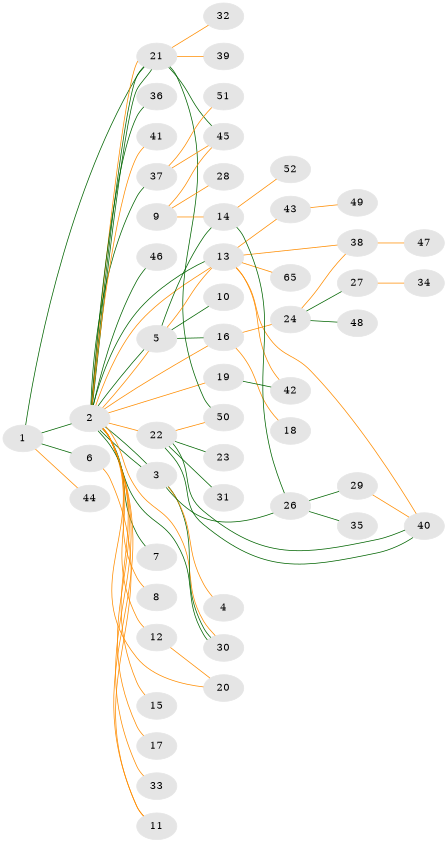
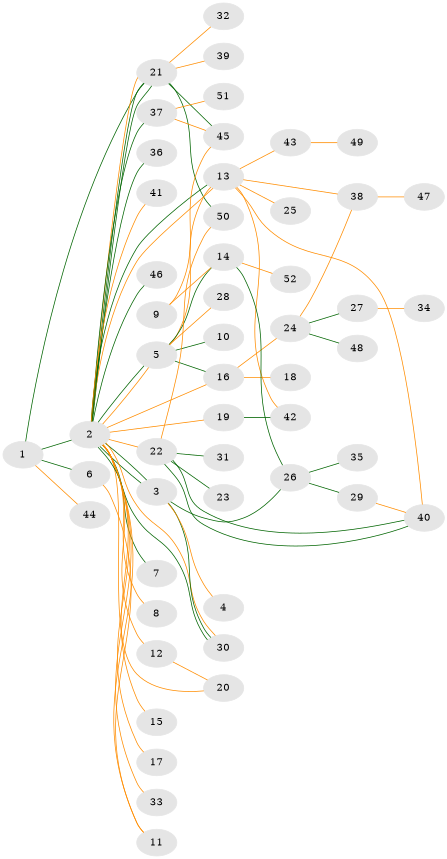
edge "28" -- "9": now "28" -- "5"
node "65": label "65" -> "25"
